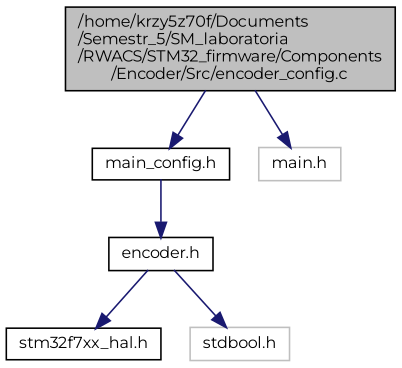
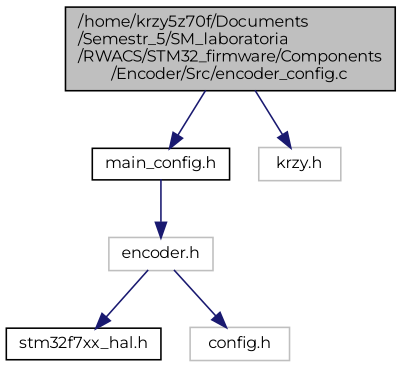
node "main.h": label "main.h" -> "krzy.h"
node "encoder.h": color black -> grey75
node "stdbool.h": label "stdbool.h" -> "config.h"
